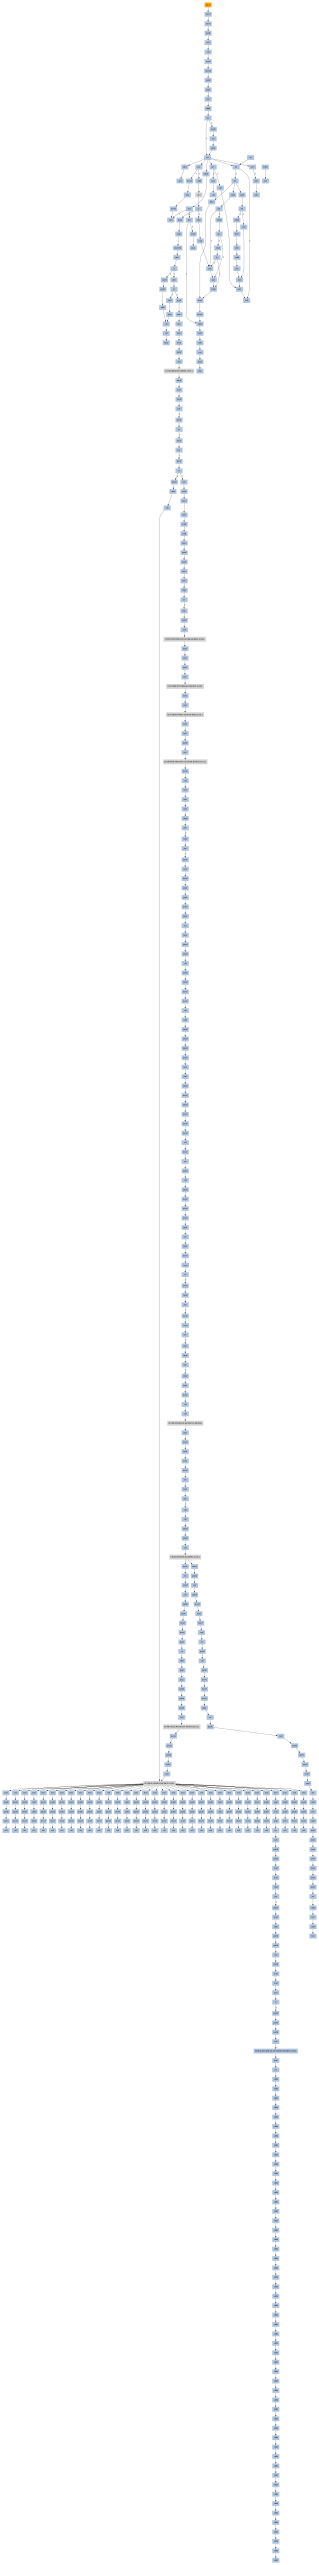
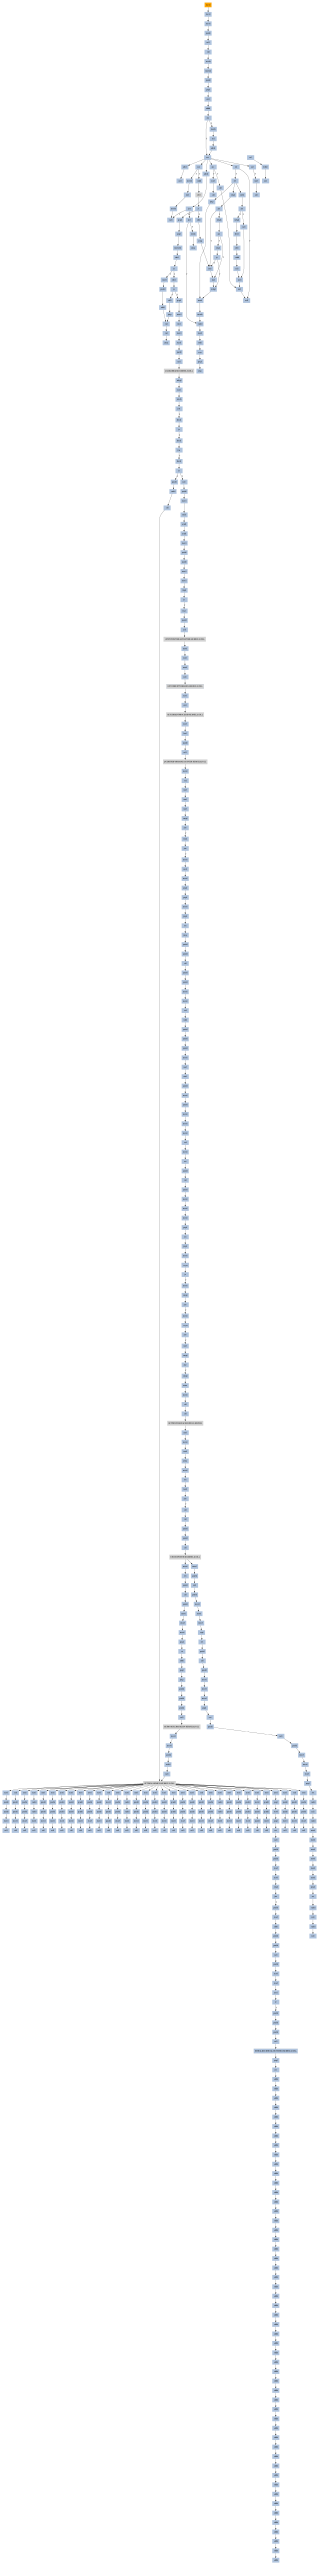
edge "orl" -> "jb": now "orl" -> "lodsl"
